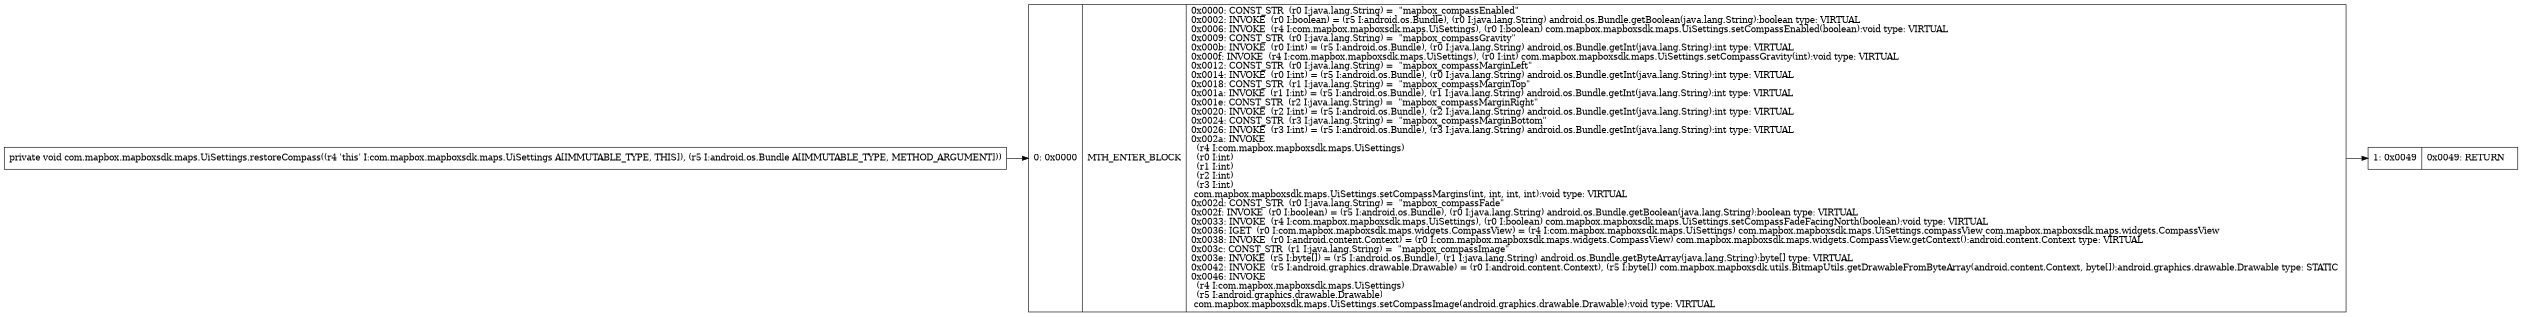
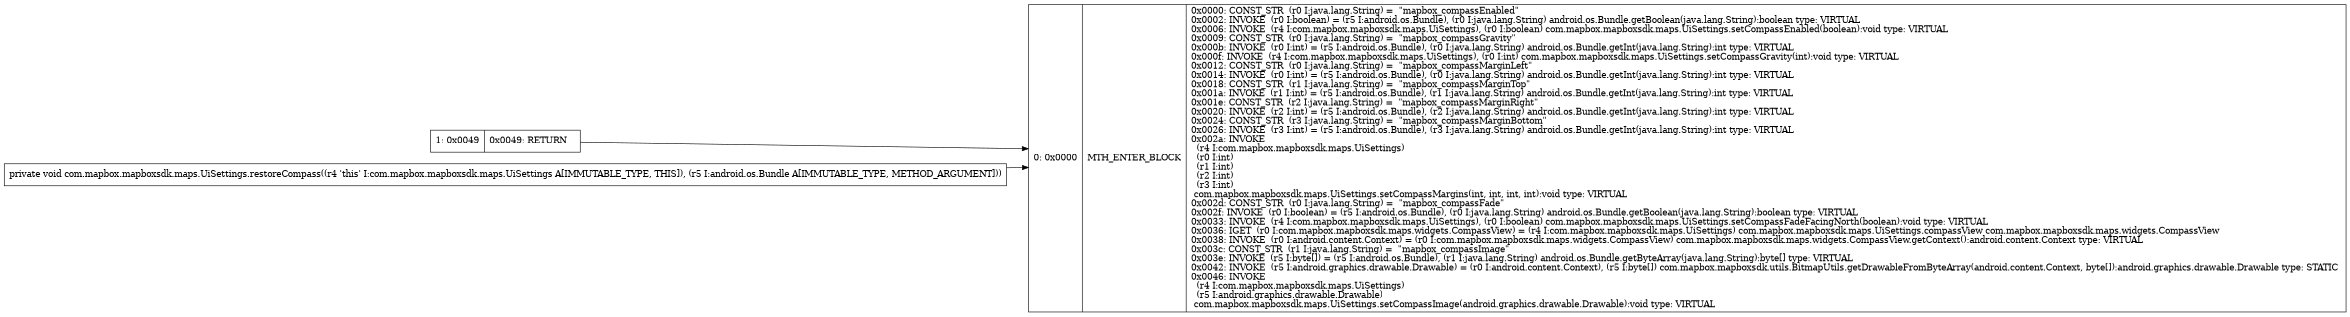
edge "0: 0x0000" -> "1: 0x0049": reversed
